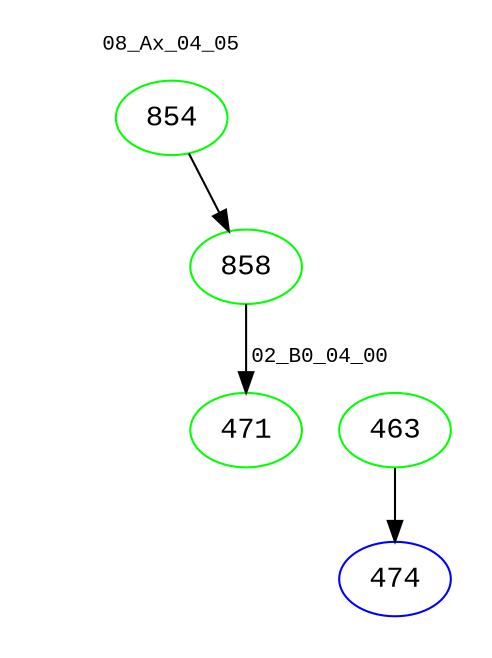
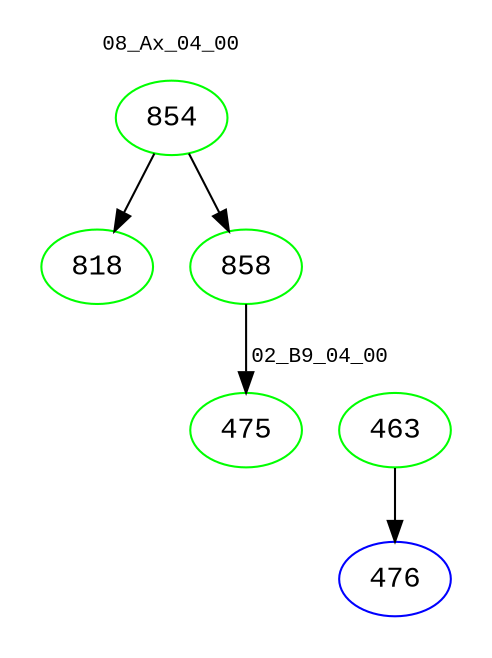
cluster "08_Ax_04_05": label "08_Ax_04_05" -> "08_Ax_04_00"
node "818": added
cluster "02_B0_04_00": label "02_B0_04_00" -> "02_B9_04_00"
node "471": label "471" -> "475"
node "474": label "474" -> "476"
